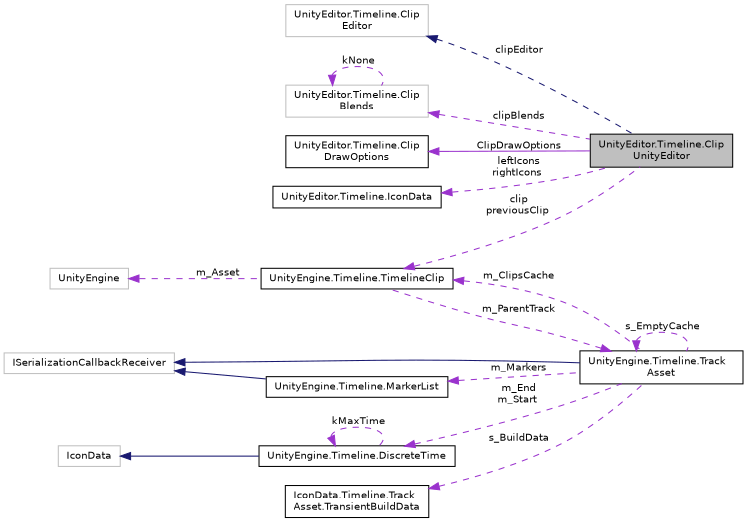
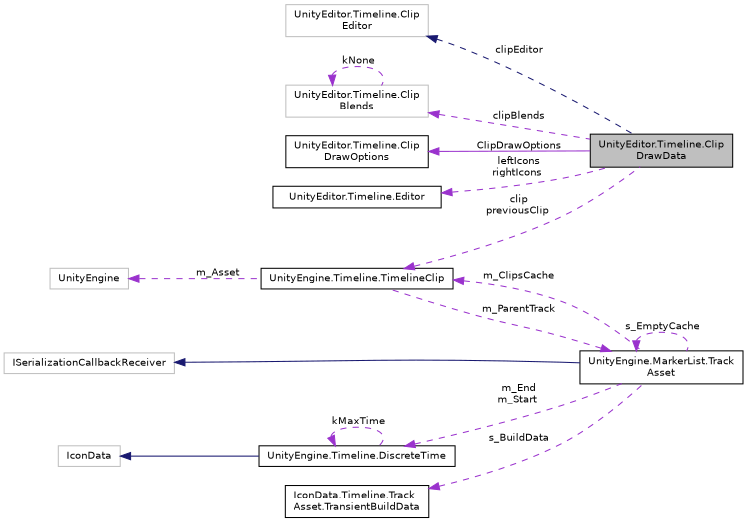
node "UnityEditor.Timeline.Clip UnityEditor": label "UnityEditor.Timeline.Clip UnityEditor" -> "UnityEditor.Timeline.Clip DrawData"
node "UnityEditor.Timeline.IconData": label "UnityEditor.Timeline.IconData" -> "UnityEditor.Timeline.Editor"
node "UnityEngine.Timeline.Track Asset": label "UnityEngine.Timeline.Track Asset" -> "UnityEngine.MarkerList.Track Asset"
node "UnityEngine.Timeline.MarkerList": removed
